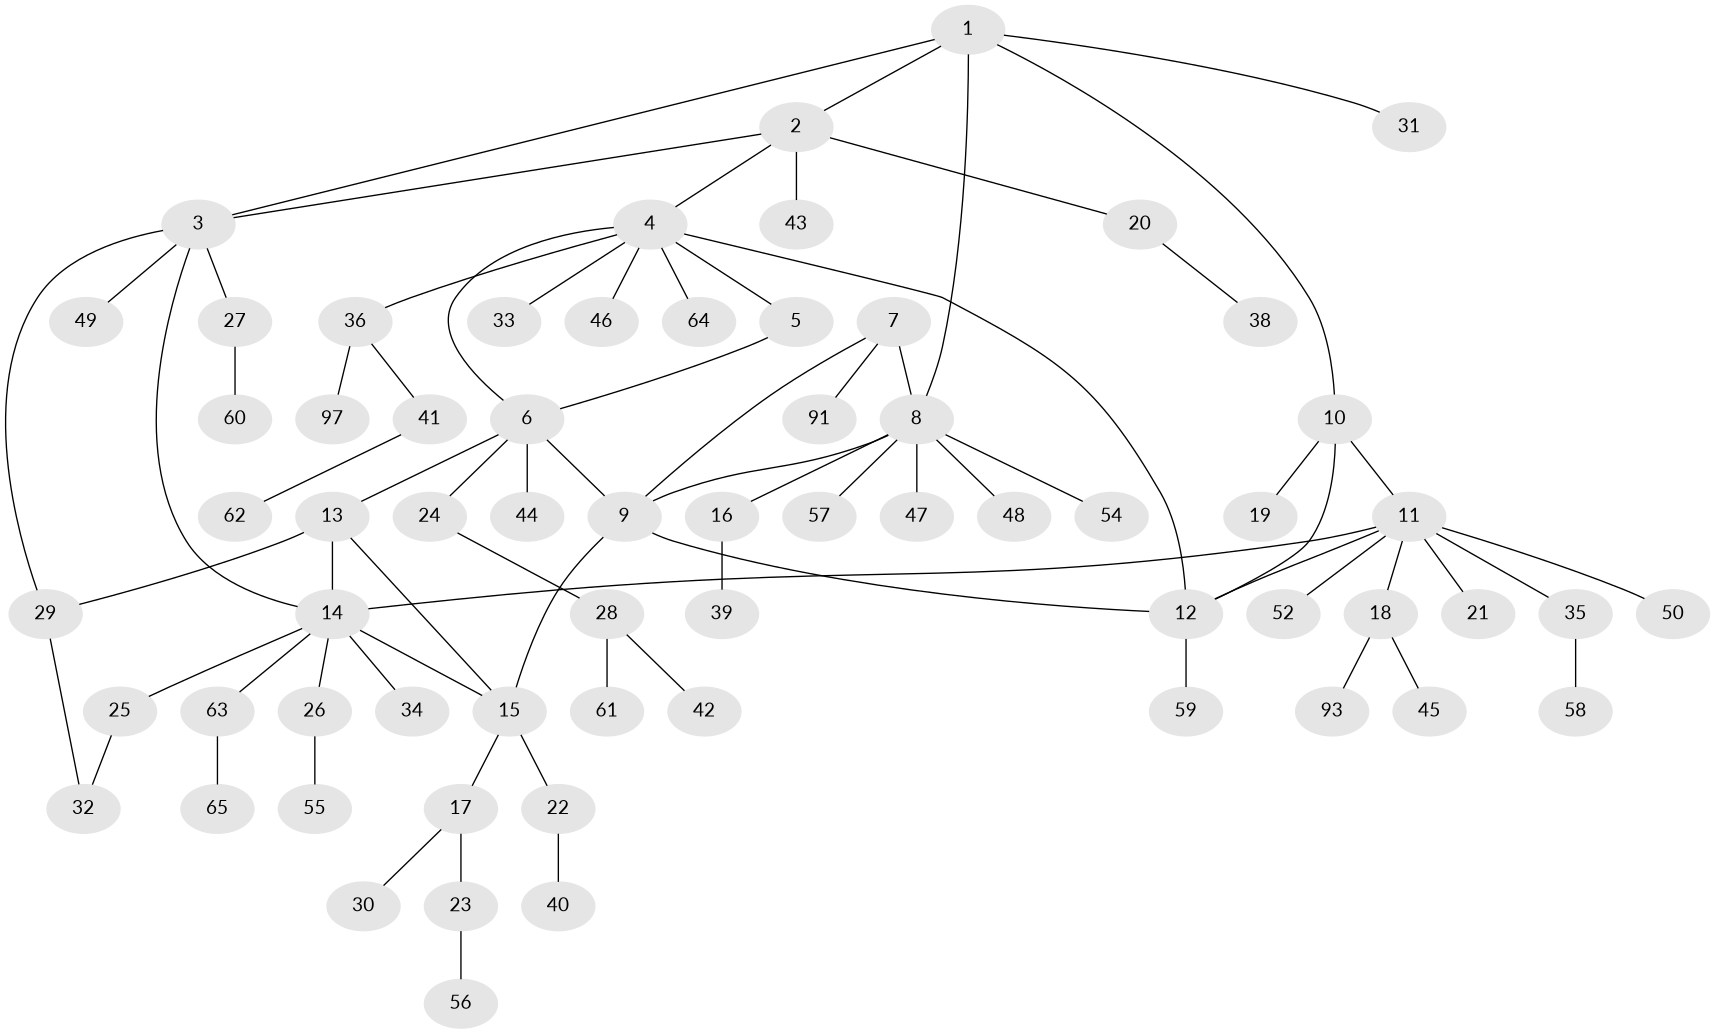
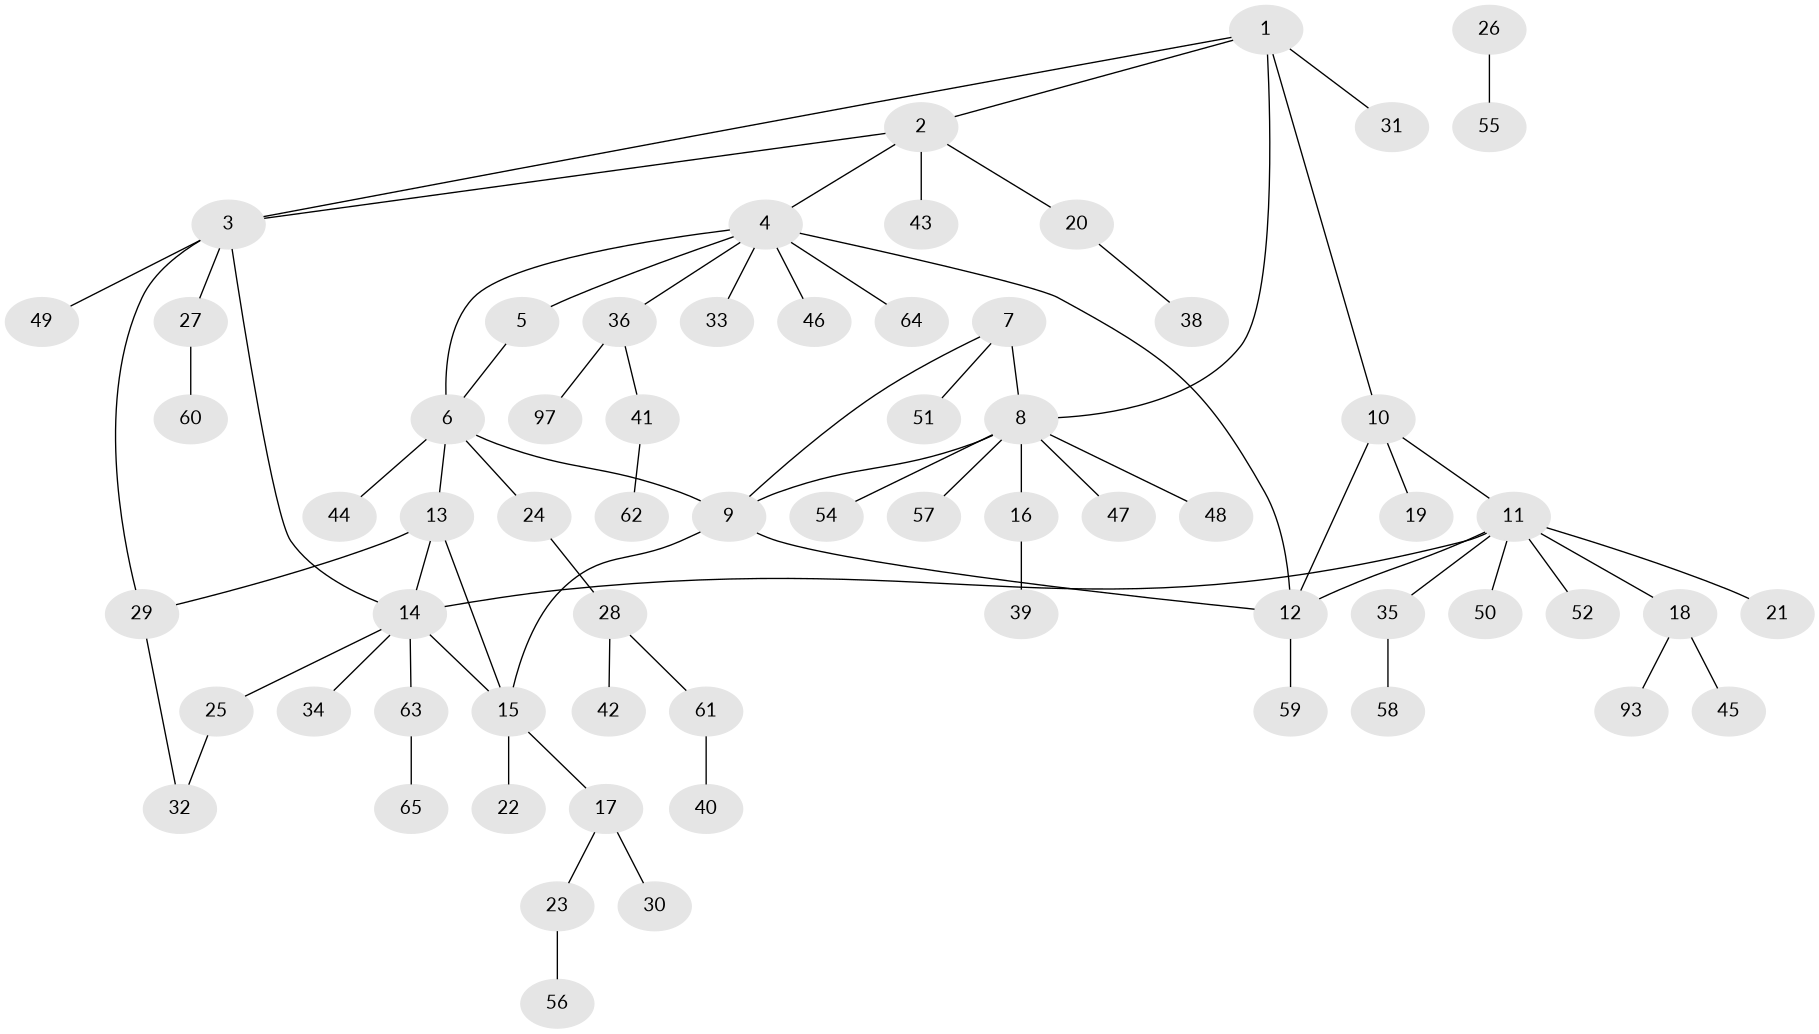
node "91": label "91" -> "51"
edge "14" -- "26": removed
edge "22" -- "40": now "61" -- "40"
